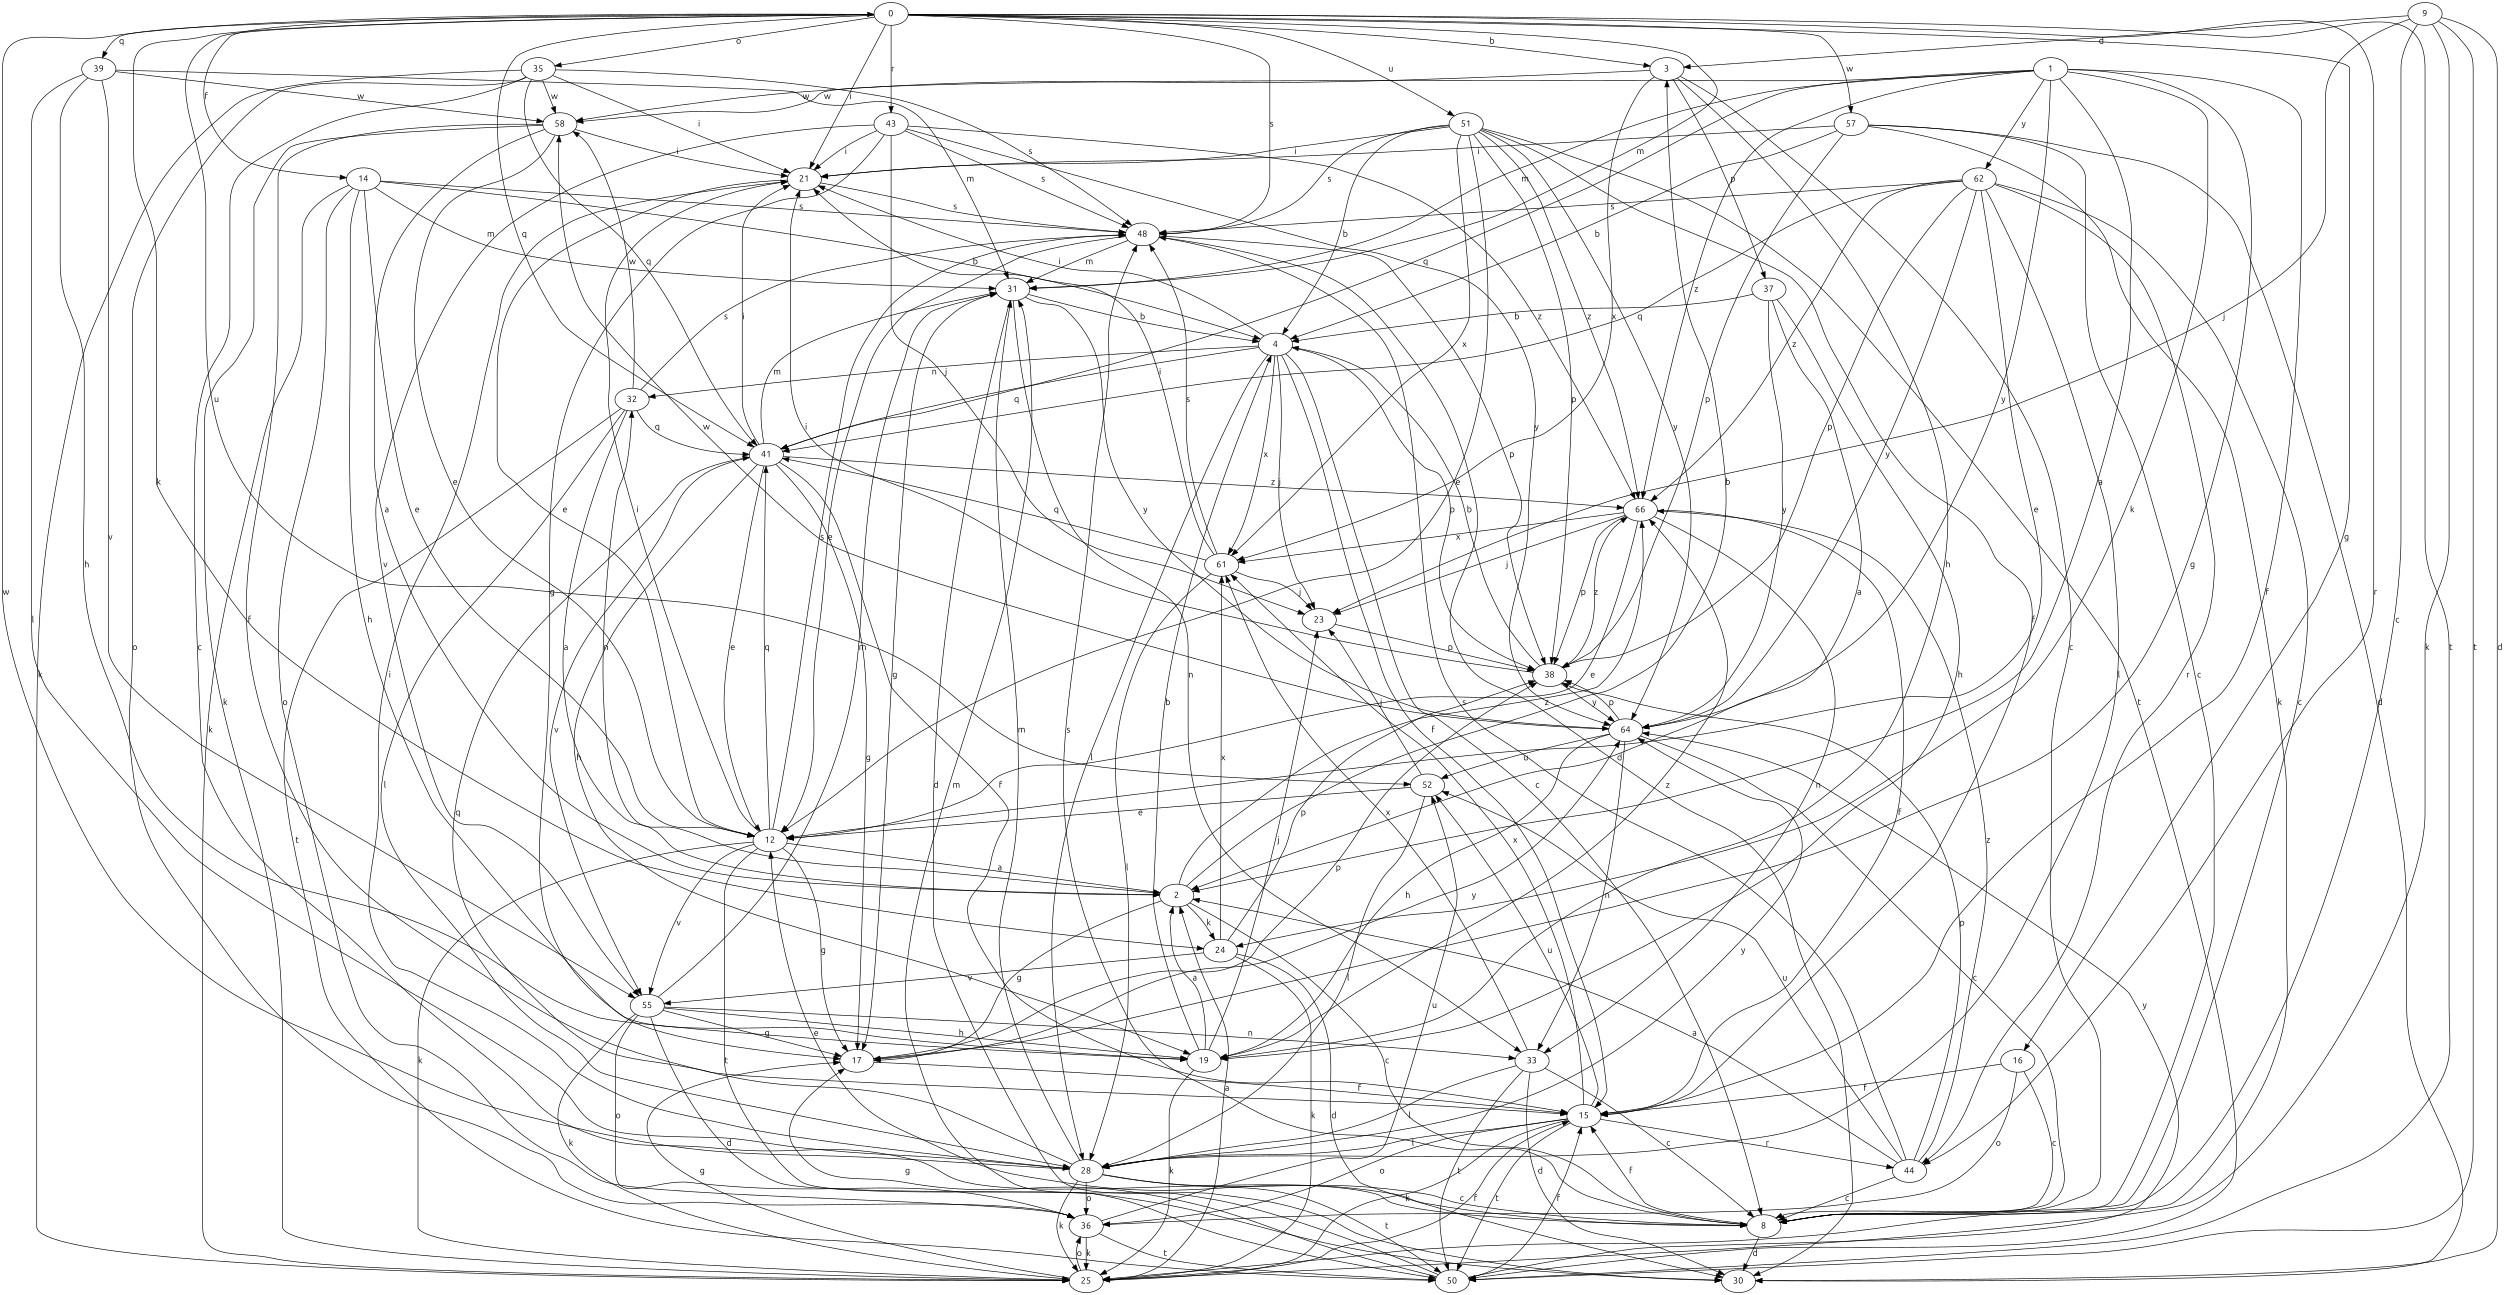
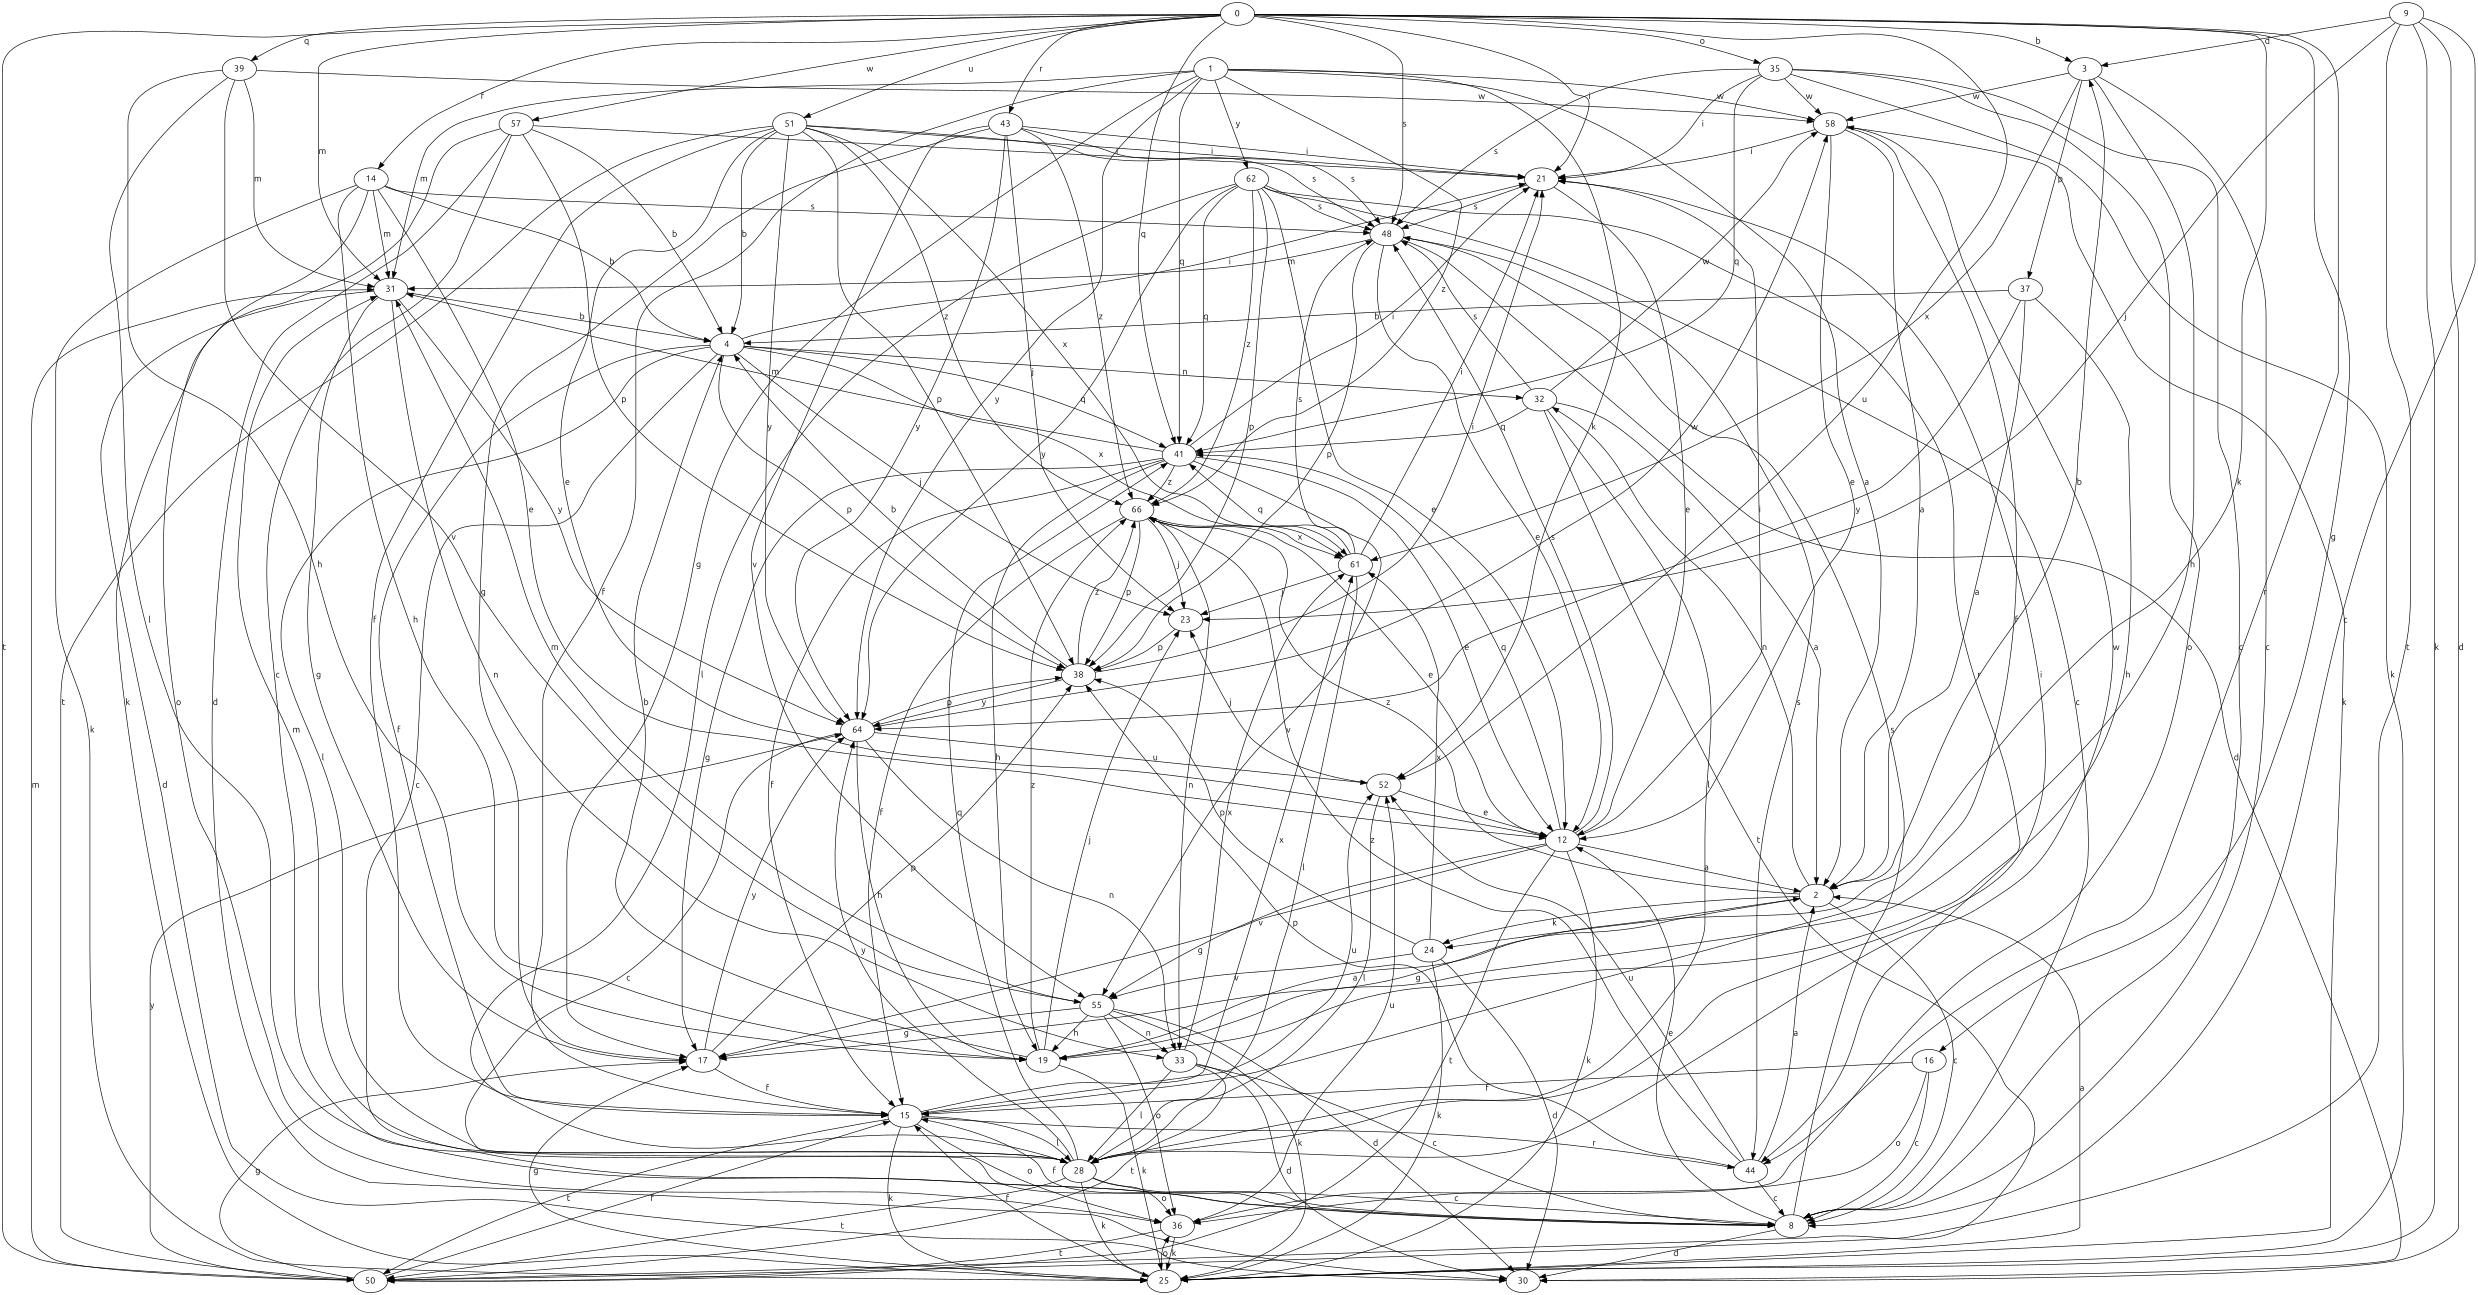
edge "28" -> "0": now "28" -> "58"
edge "1" -> "24": now "1" -> "52"
edge "44" -> "48": reversed
